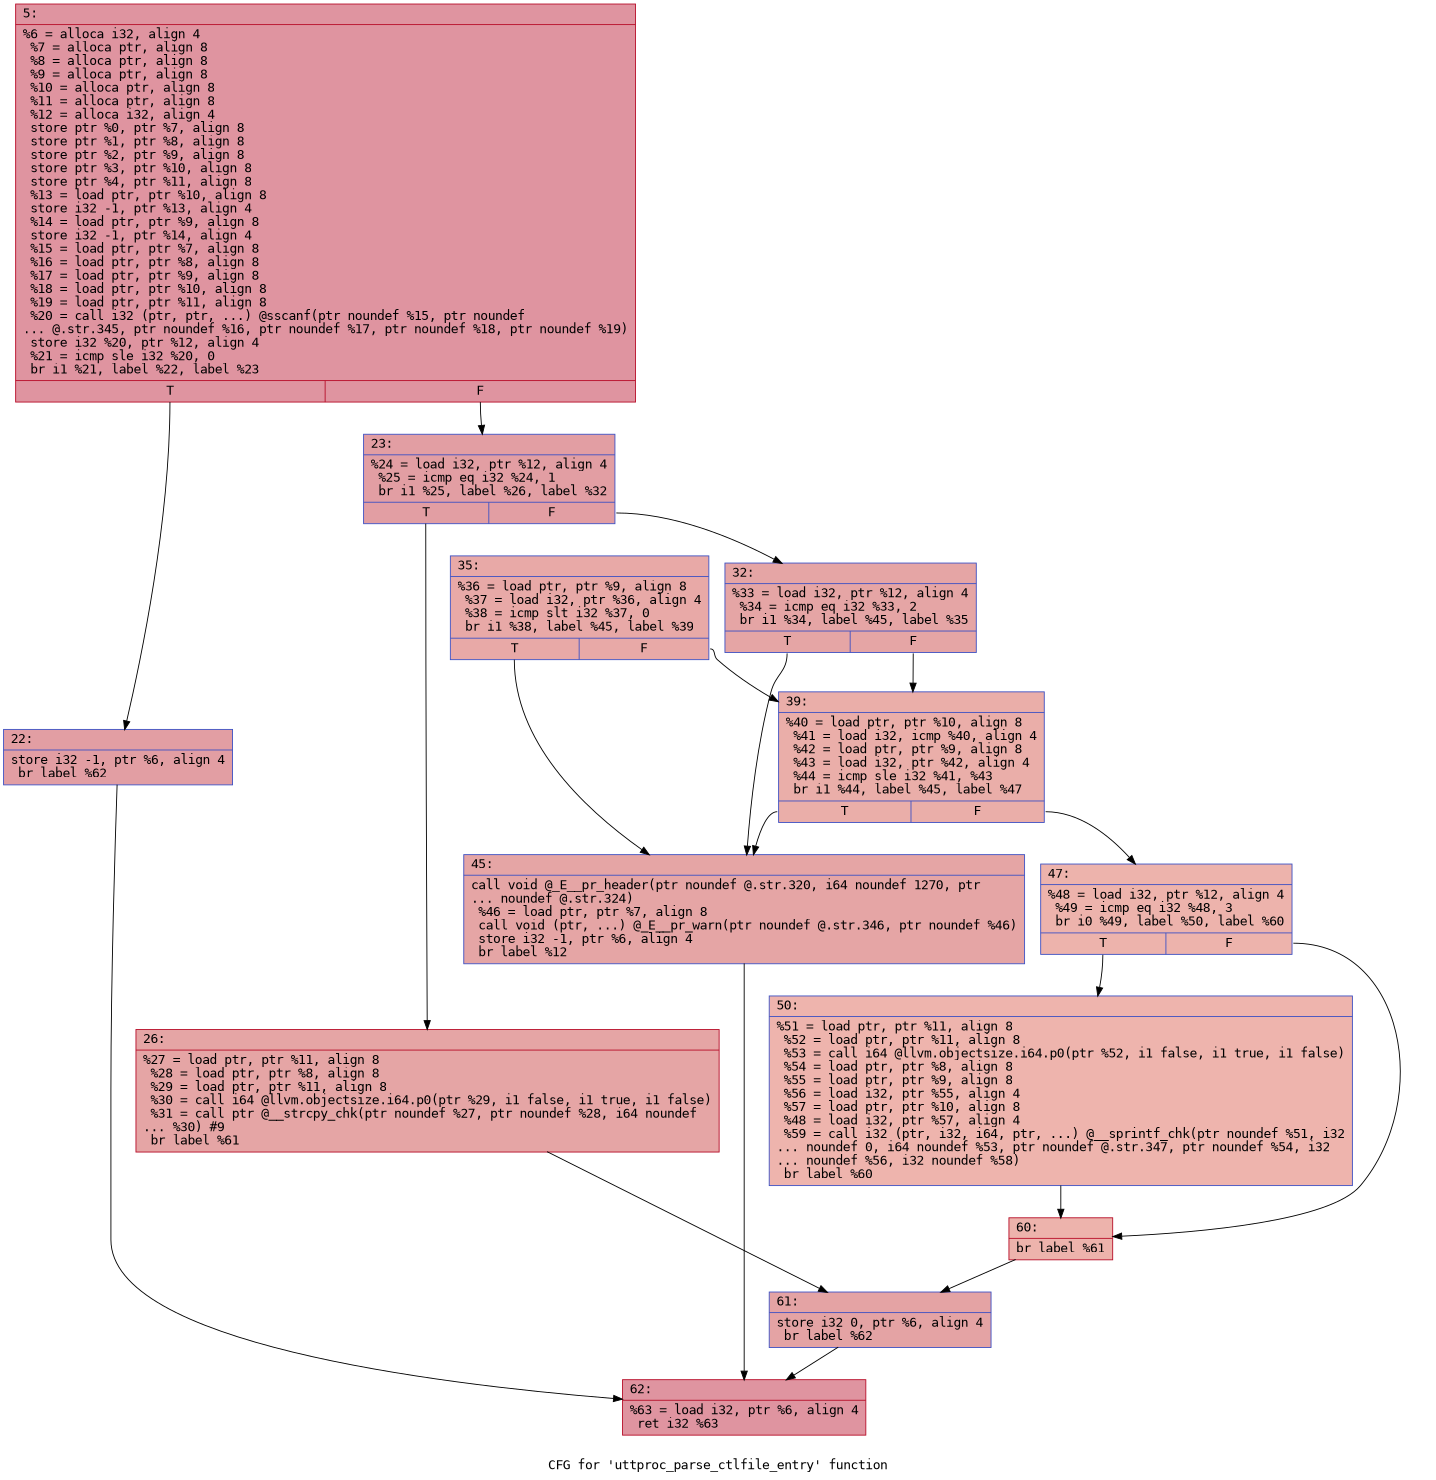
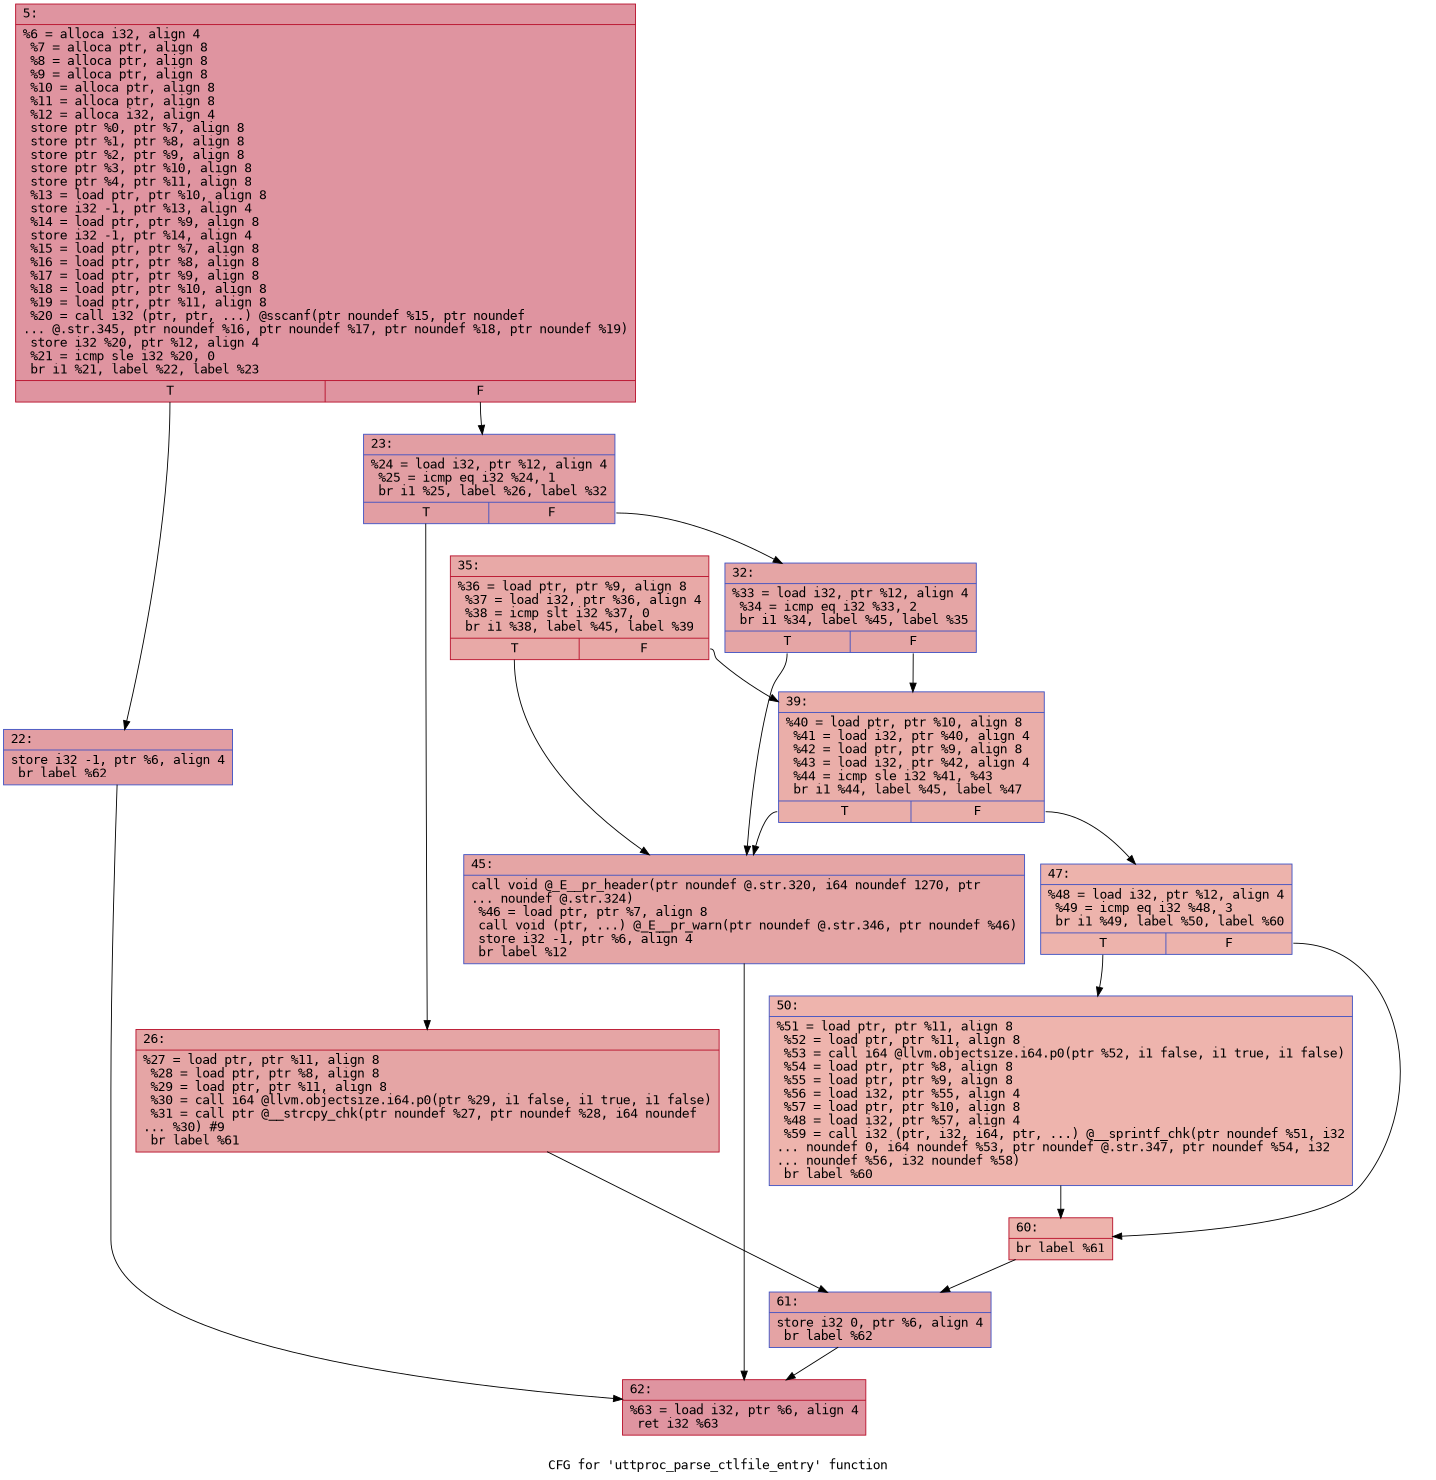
node "35:": color #3d50c3ff -> #b70d28ff
node "39:": text "%41 = load i32, icmp %40, align 4" -> "%41 = load i32, ptr %40, align 4"
node "47:": text "br i0 %49, label %50, label %60" -> "br i1 %49, label %50, label %60"
